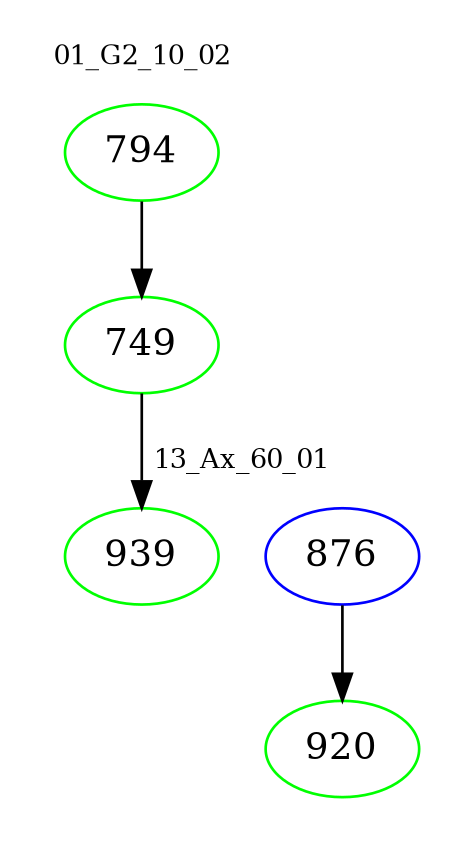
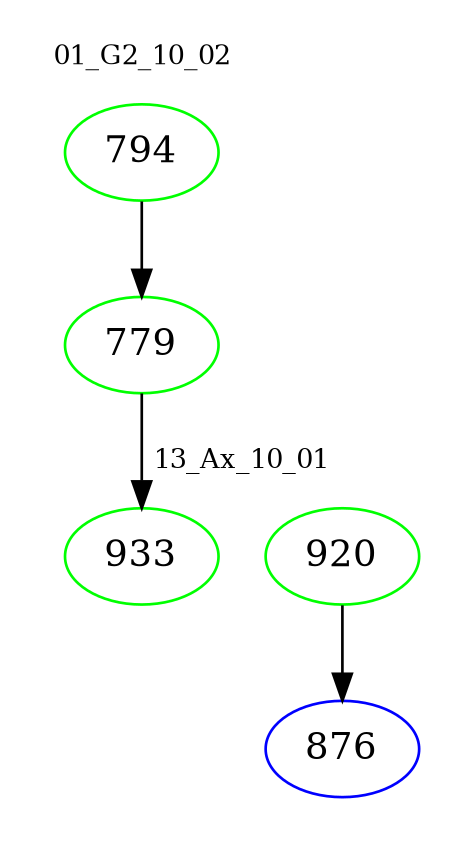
node "749": label "749" -> "779"
cluster "13_Ax_60_01": label "13_Ax_60_01" -> "13_Ax_10_01"
node "939": label "939" -> "933"
edge "876" -> "920": reversed
